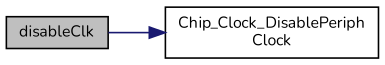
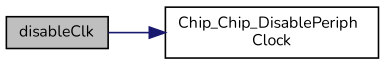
node "Chip_Clock_DisablePeriph Clock": label "Chip_Clock_DisablePeriph Clock" -> "Chip_Chip_DisablePeriph Clock"
